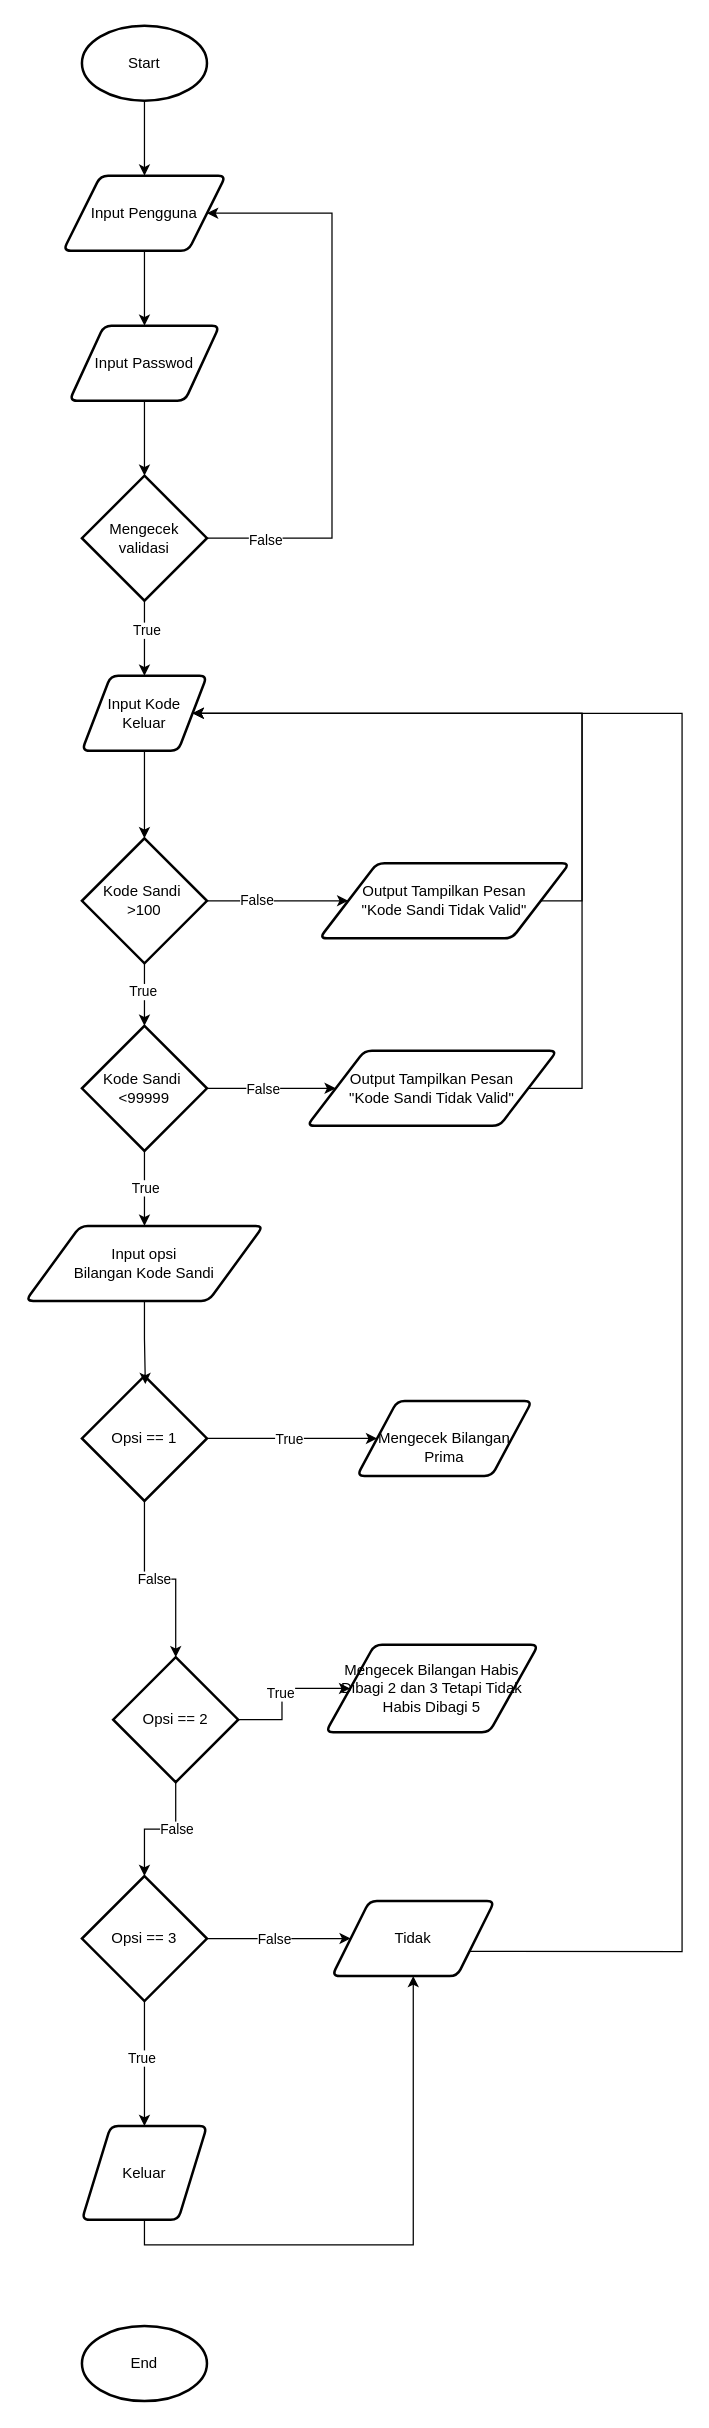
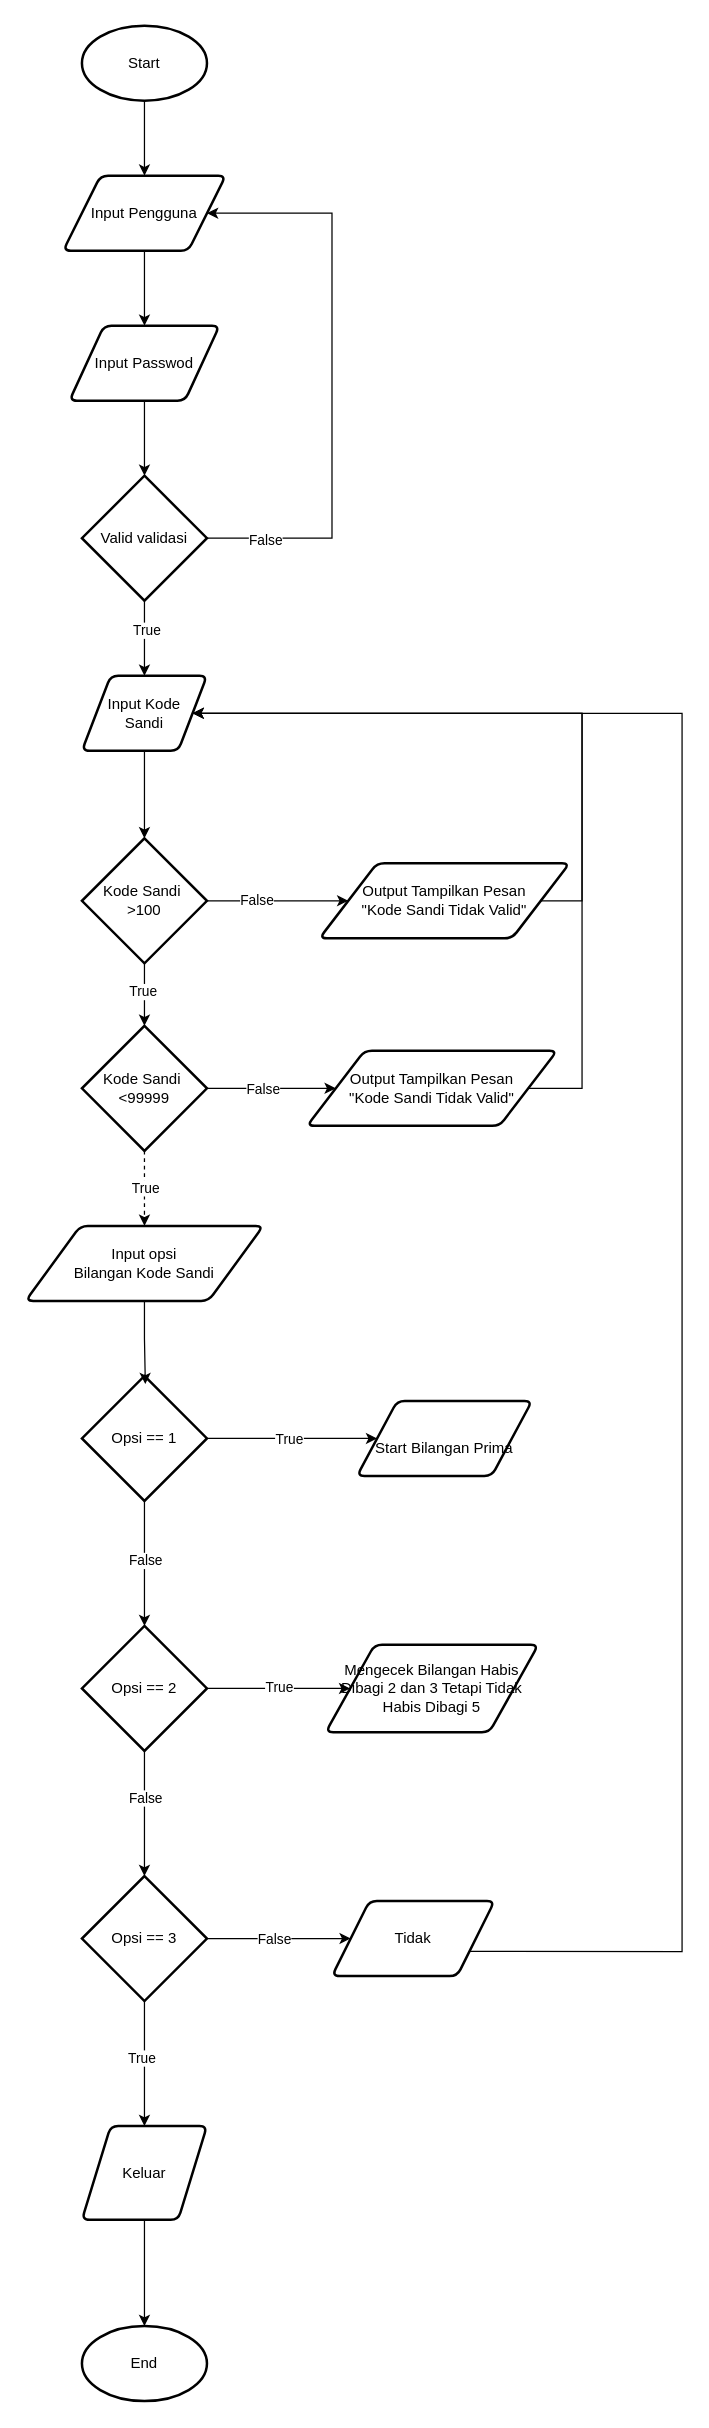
node "Mengecek validasi": label "Mengecek validasi" -> "Valid validasi"
node "Input Kode Keluar": label "Input Kode Keluar" -> "Input Kode Sandi"
edge "Kode Sandi <99999" -> "Input opsi Bilangan Kode Sandi": style solid -> dashed
node "Mengecek Bilangan Prima": label "Mengecek Bilangan Prima" -> "Start Bilangan Prima"
node "Opsi == 2": moved (176, 1719) -> (144, 1688)
edge "Keluar" -> "Tidak": now "Keluar" -> "End"
